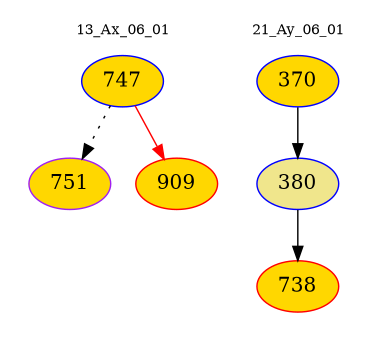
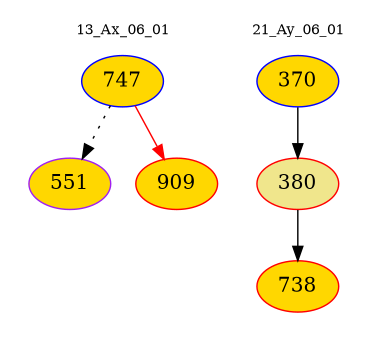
node "751": label "751" -> "551"
node "380": color blue -> red
